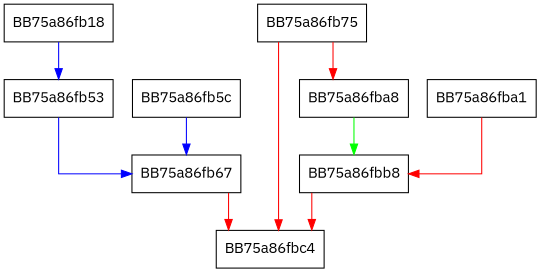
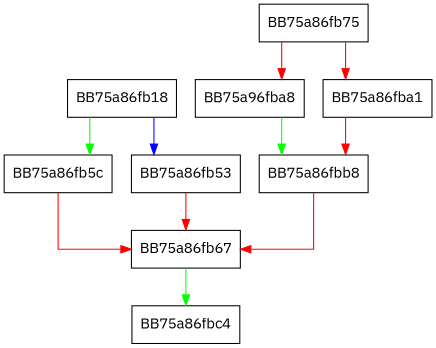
node "BB75a86fba8": label "BB75a86fba8" -> "BB75a96fba8"
edge "BB75a86fb18" -> "BB75a86fb5c": added
edge "BB75a86fb5c" -> "BB75a86fb67": color blue -> red
edge "BB75a86fb75" -> "BB75a86fbc4": now "BB75a86fb75" -> "BB75a86fba1"
edge "BB75a86fb53" -> "BB75a86fb67": color blue -> red
edge "BB75a86fb67" -> "BB75a86fbc4": color red -> green
edge "BB75a86fbb8" -> "BB75a86fbc4": now "BB75a86fbb8" -> "BB75a86fb67"
